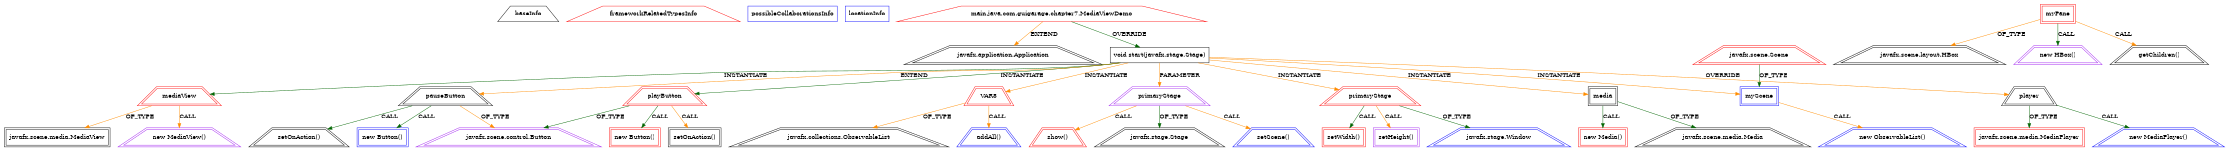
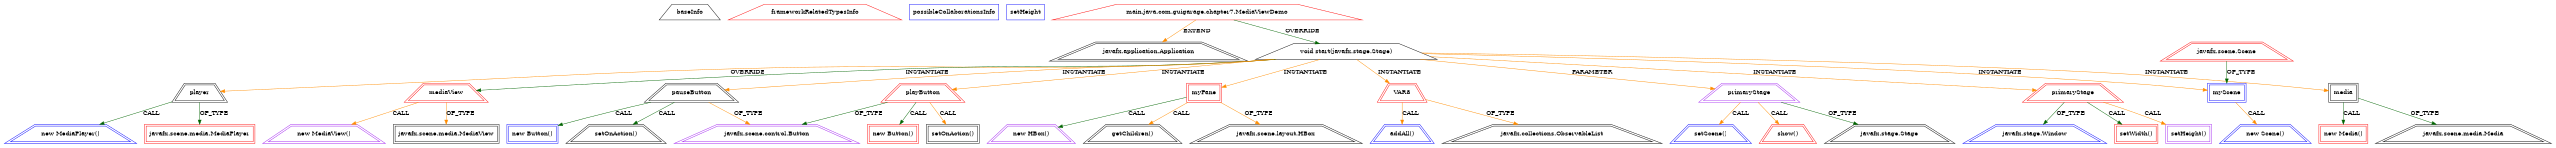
node "locationInfo": label "locationInfo" -> "setHeight"
node "void start(javafx.stage.Stage)": shape box -> trapezium
edge "void start(javafx.stage.Stage)" -> "myPane": added, label "INSTANTIATE"
edge "void start(javafx.stage.Stage)" -> "pauseButton": label "EXTEND" -> "INSTANTIATE"
edge "void start(javafx.stage.Stage)" -> "playButton": color darkgreen -> darkorange
node "new ObservableList()": label "new ObservableList()" -> "new Scene()"
